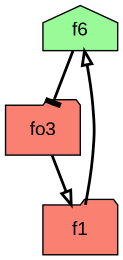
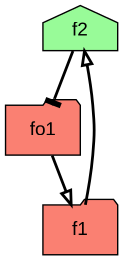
node "f6": label "f6" -> "f2"
node "fo3": label "fo3" -> "fo1"
